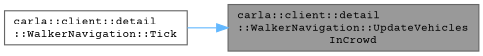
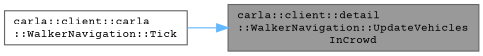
node "carla::client::detail ::WalkerNavigation::Tick": label "carla::client::detail ::WalkerNavigation::Tick" -> "carla::client::carla ::WalkerNavigation::Tick"
